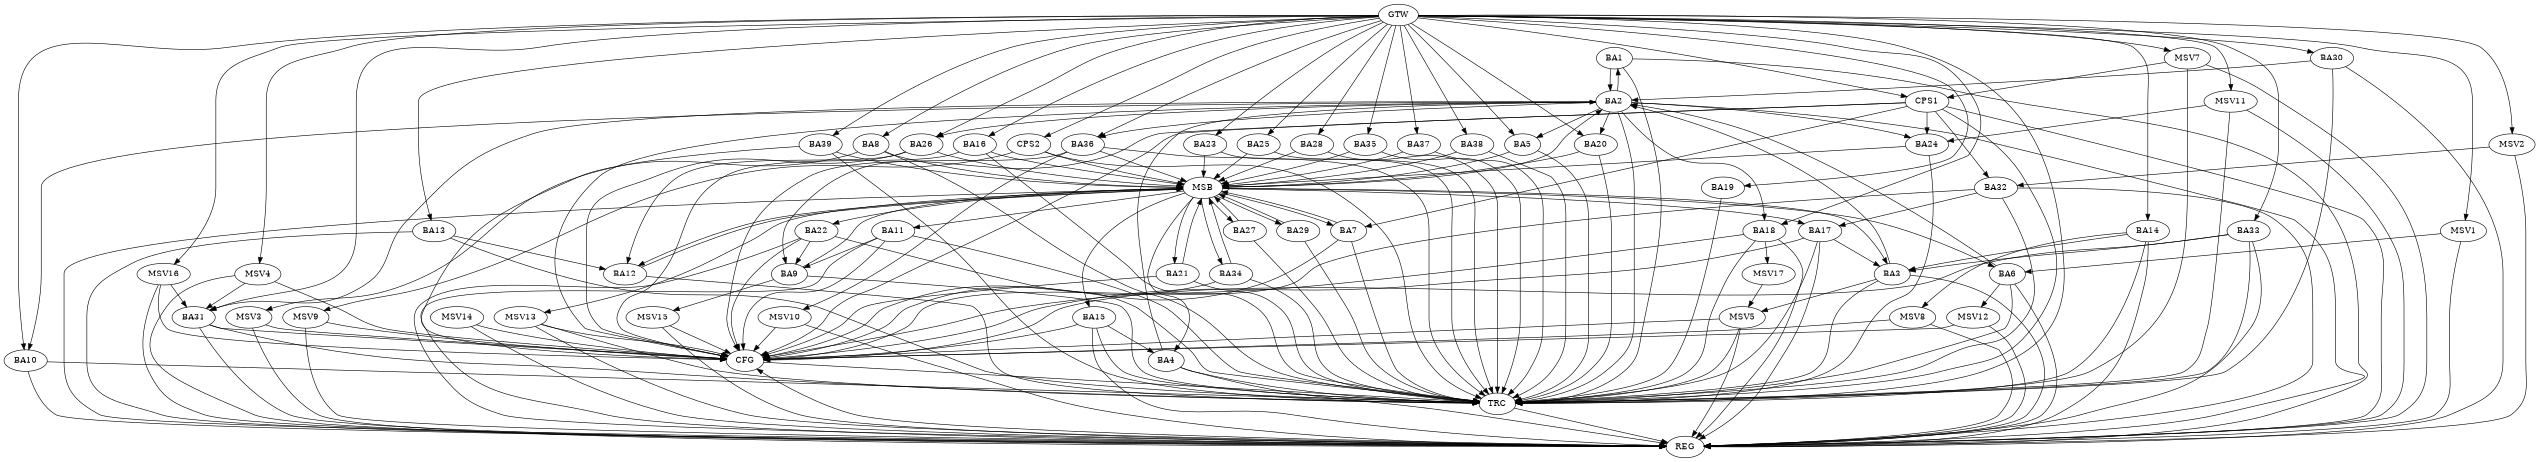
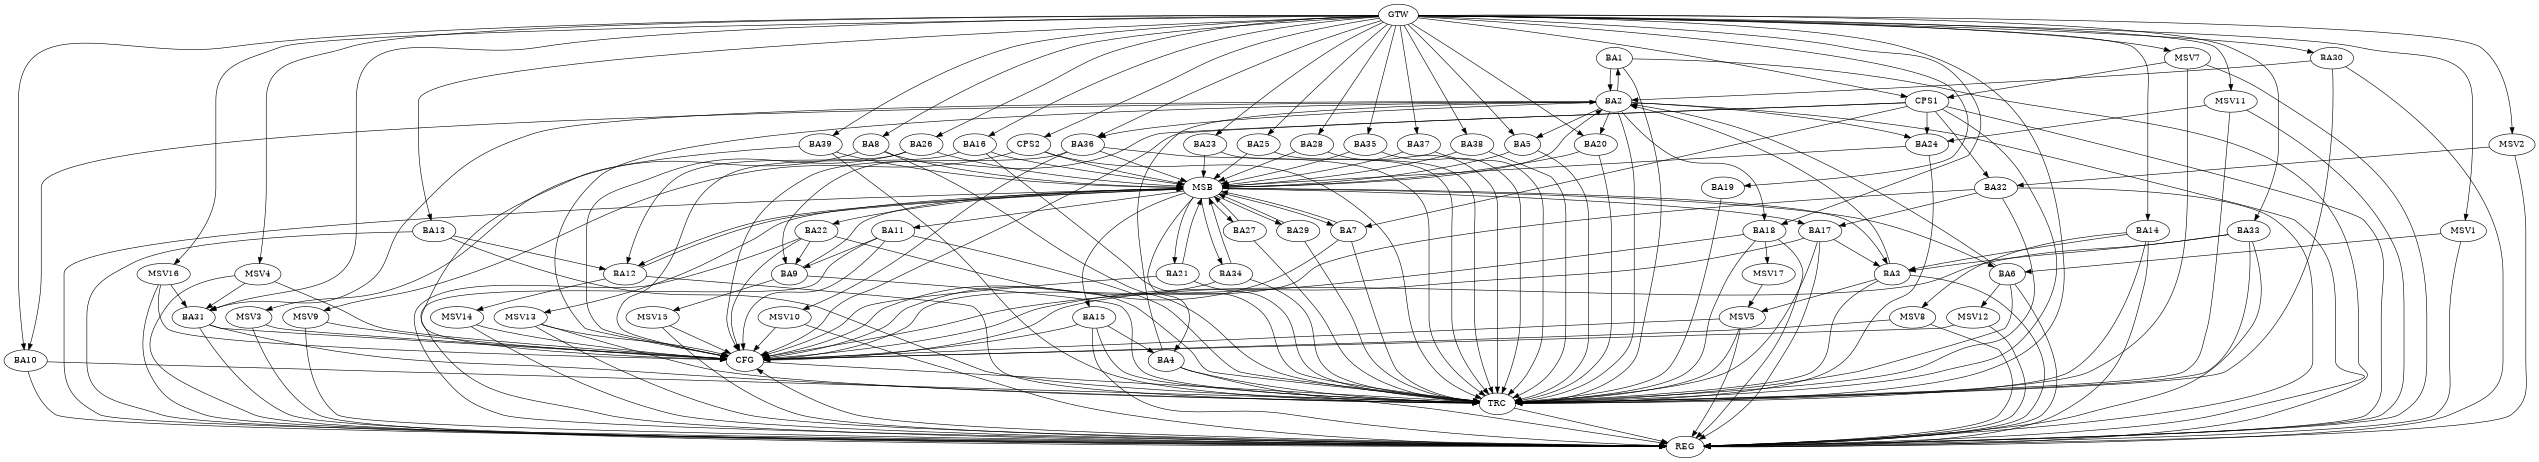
edge "BA2" -> "BA26": removed
edge "BA12" -> "MSV14": added
